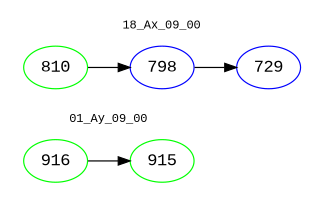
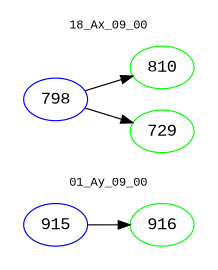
edge "810" -> "798": reversed
node "729": color blue -> green
edge "916" -> "915": reversed
node "915": color green -> blue
